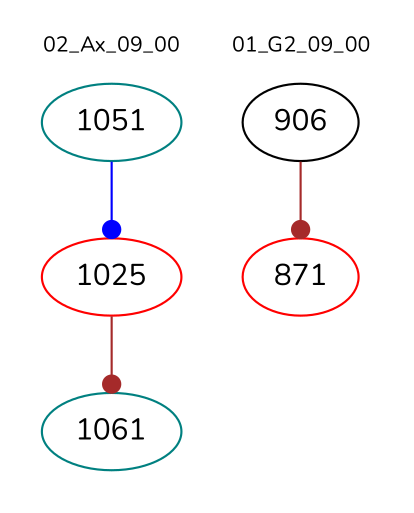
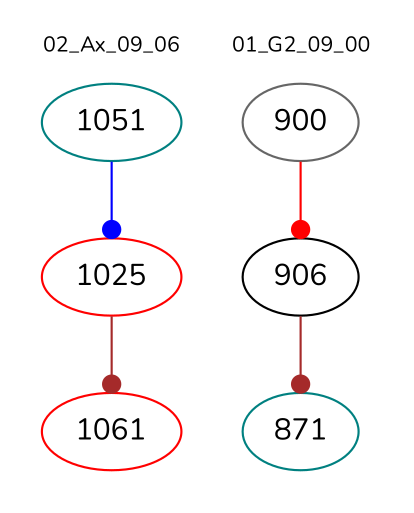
cluster "02_Ax_09_00": label "02_Ax_09_00" -> "02_Ax_09_06"
node "900": added
node "871": color red -> teal
node "1061": color teal -> red
